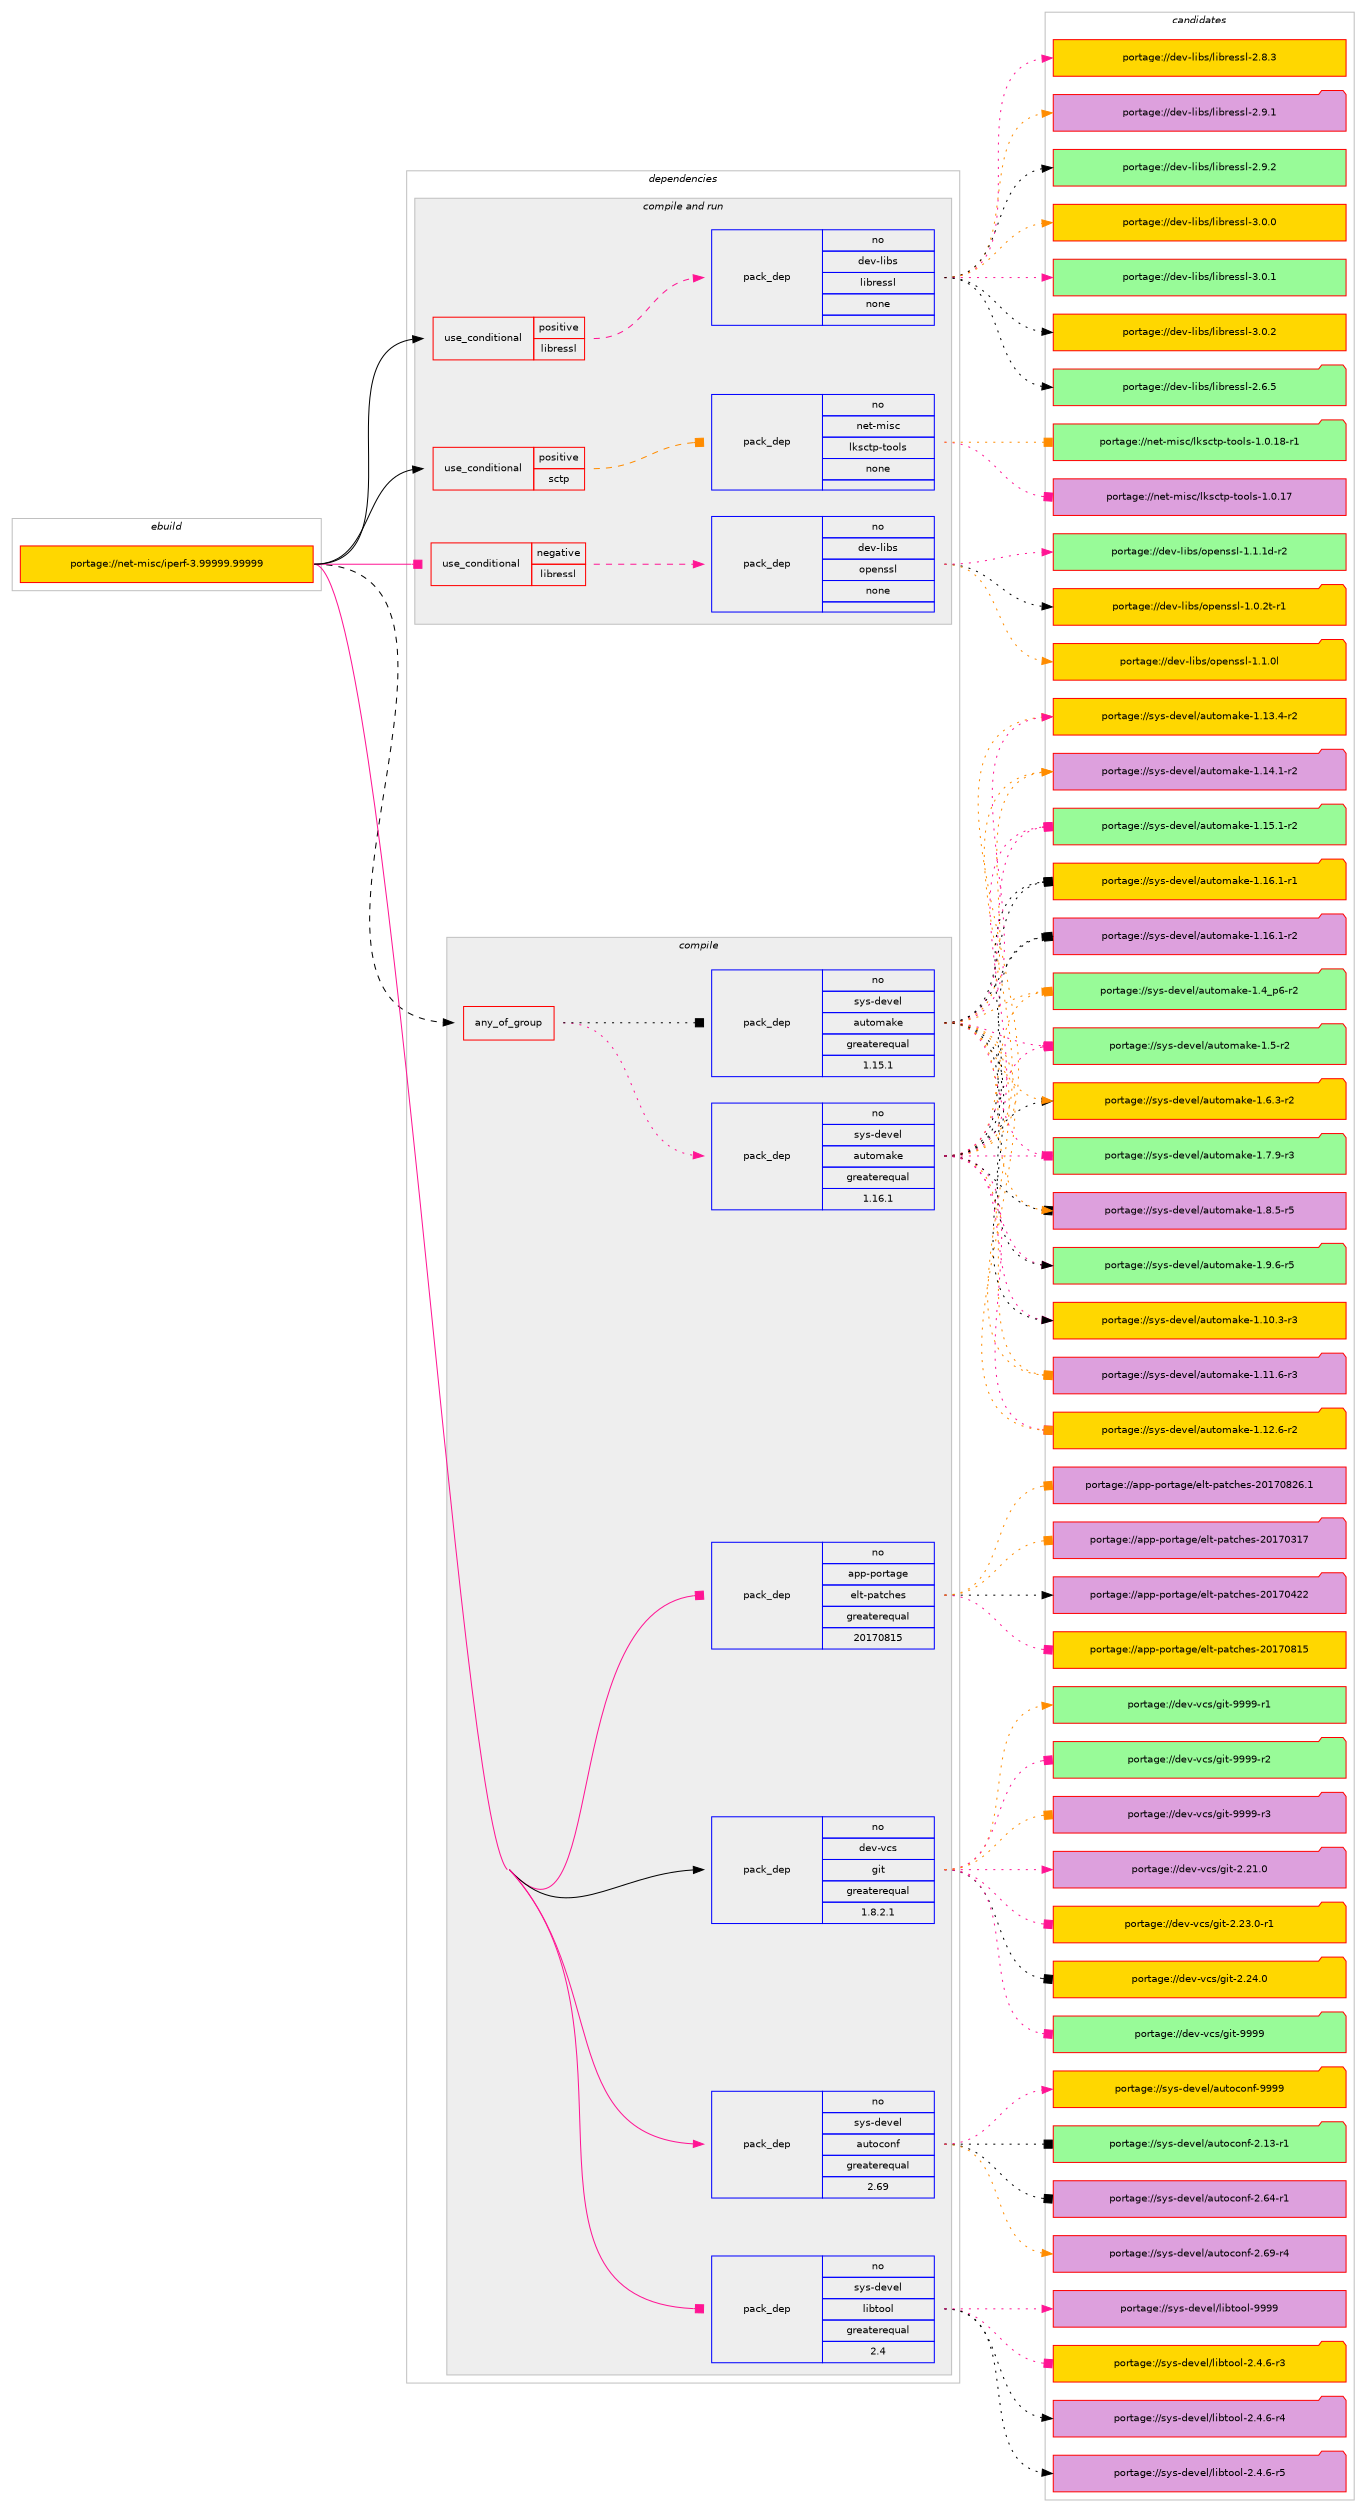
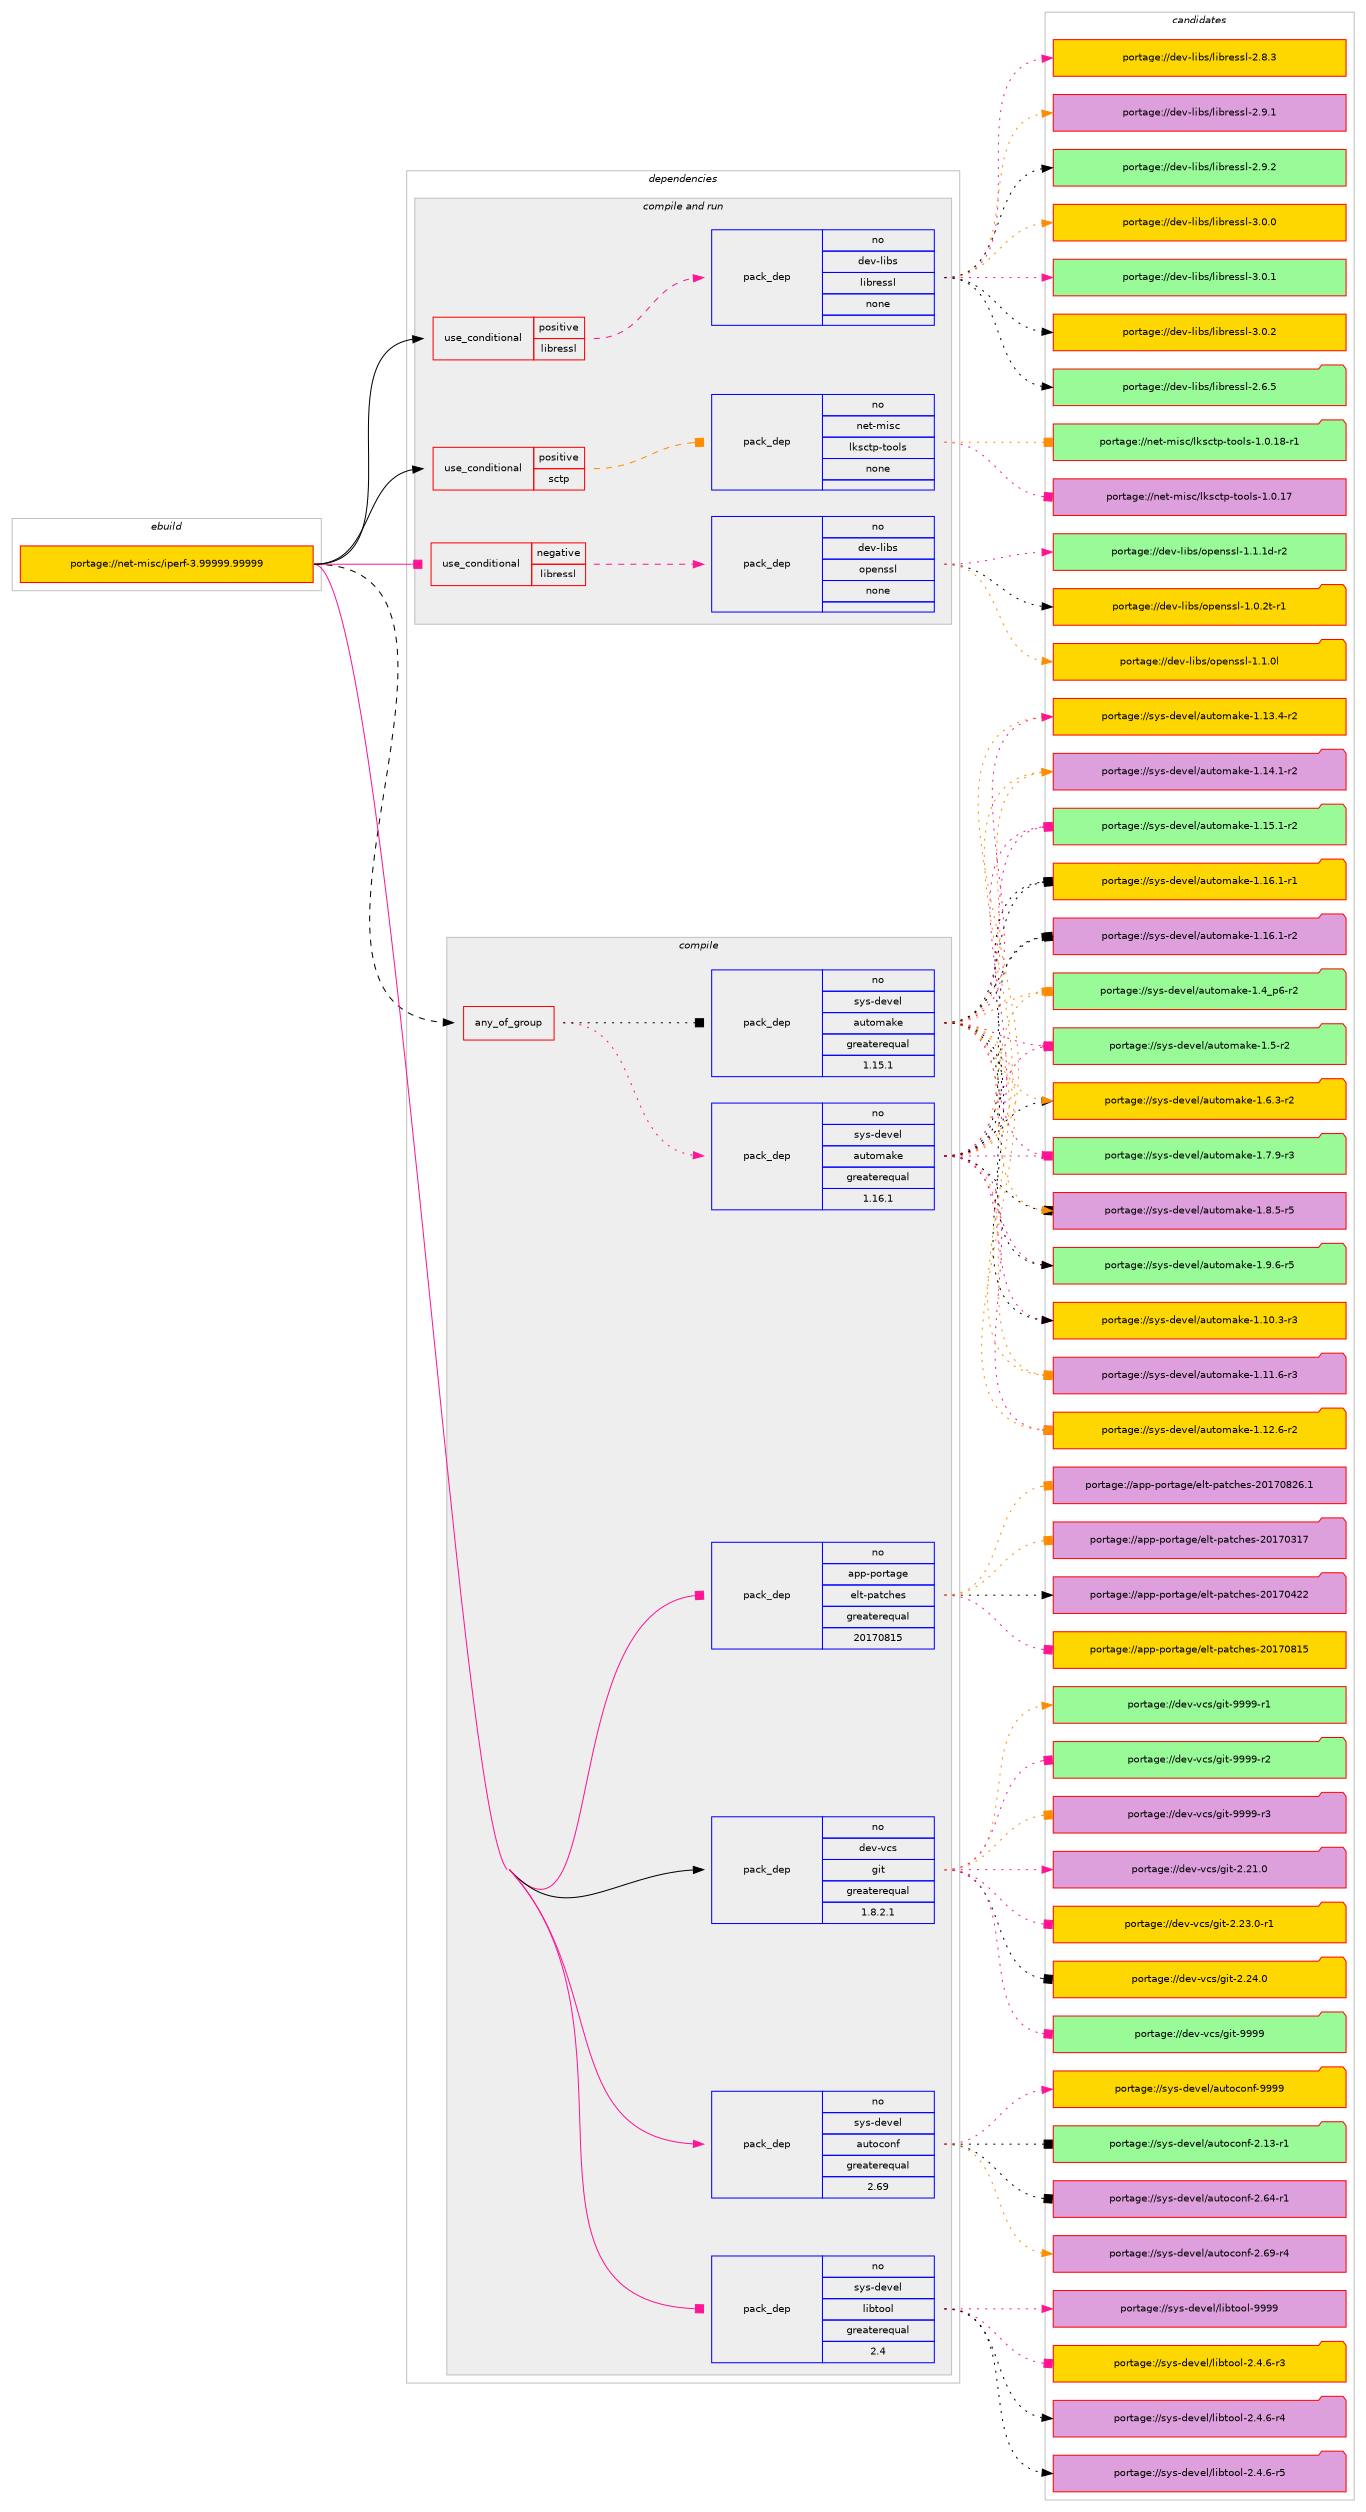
node "portage://dev-libs/libressl-2.9.1": shape folder -> box
